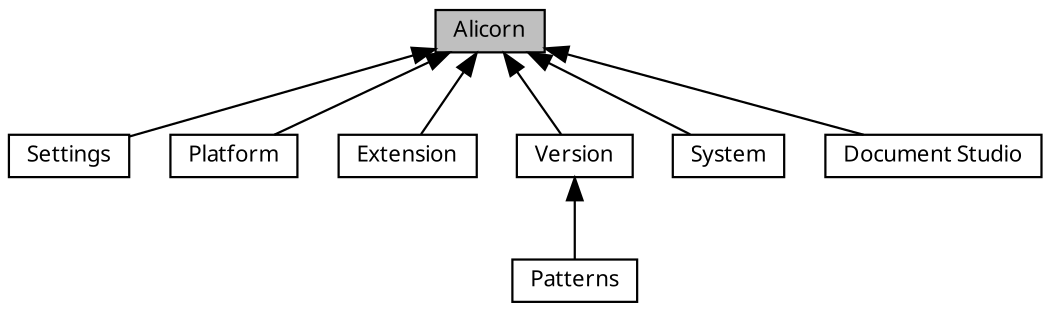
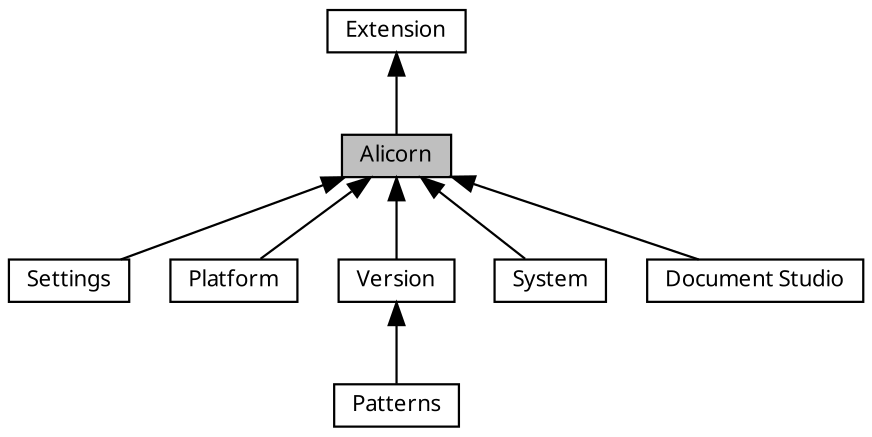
edge "Extension" -> "Alicorn": reversed
